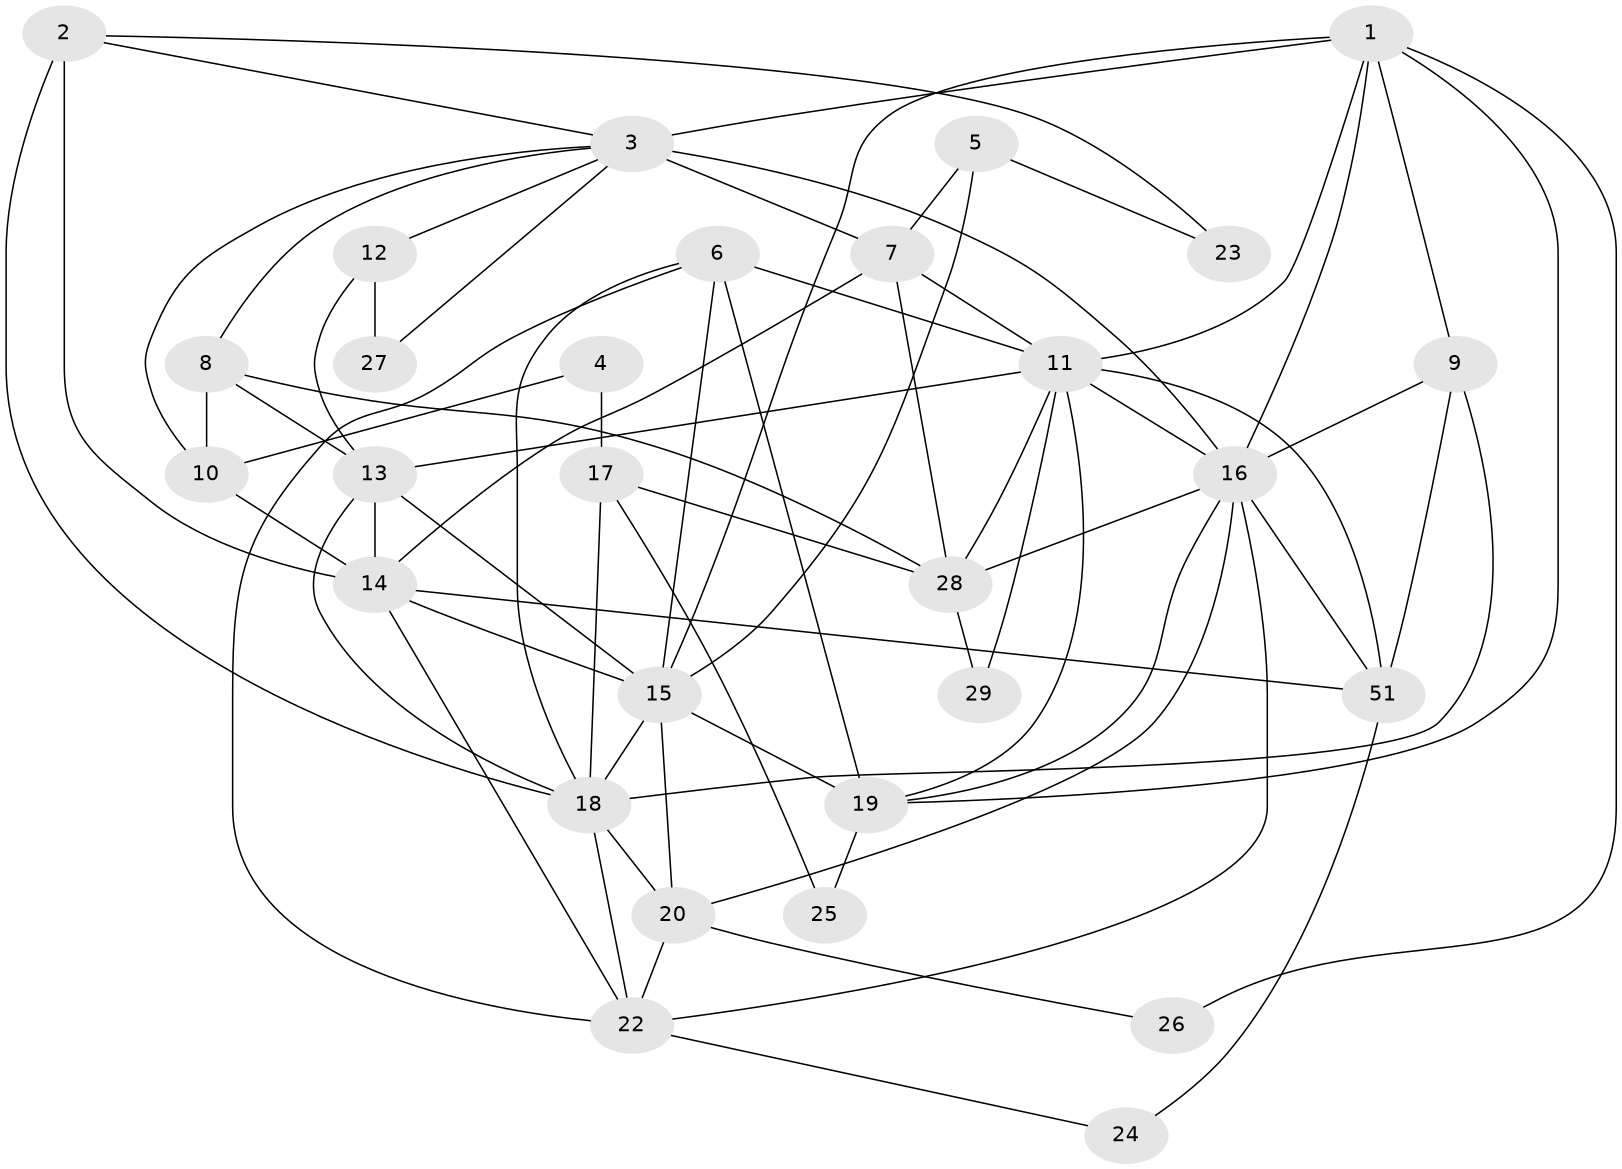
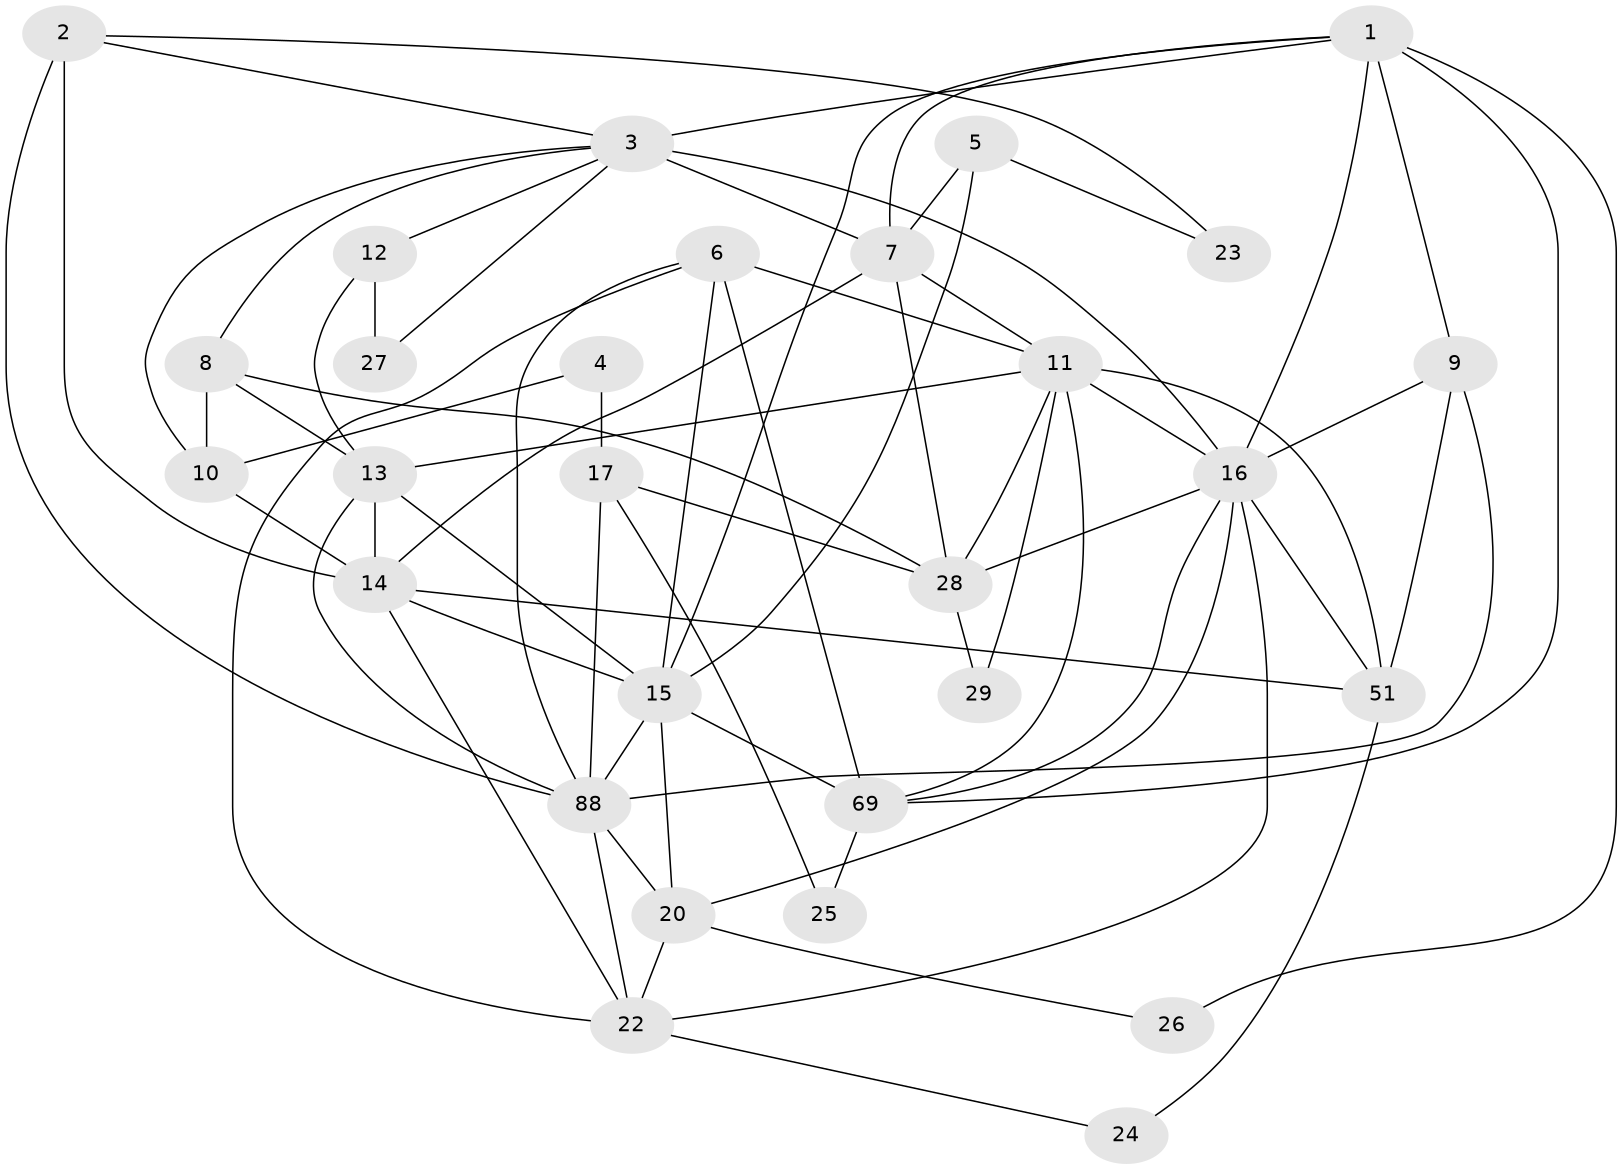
edge "1" -- "11": now "1" -- "7"
node "18": label "18" -> "88"
node "19": label "19" -> "69"
